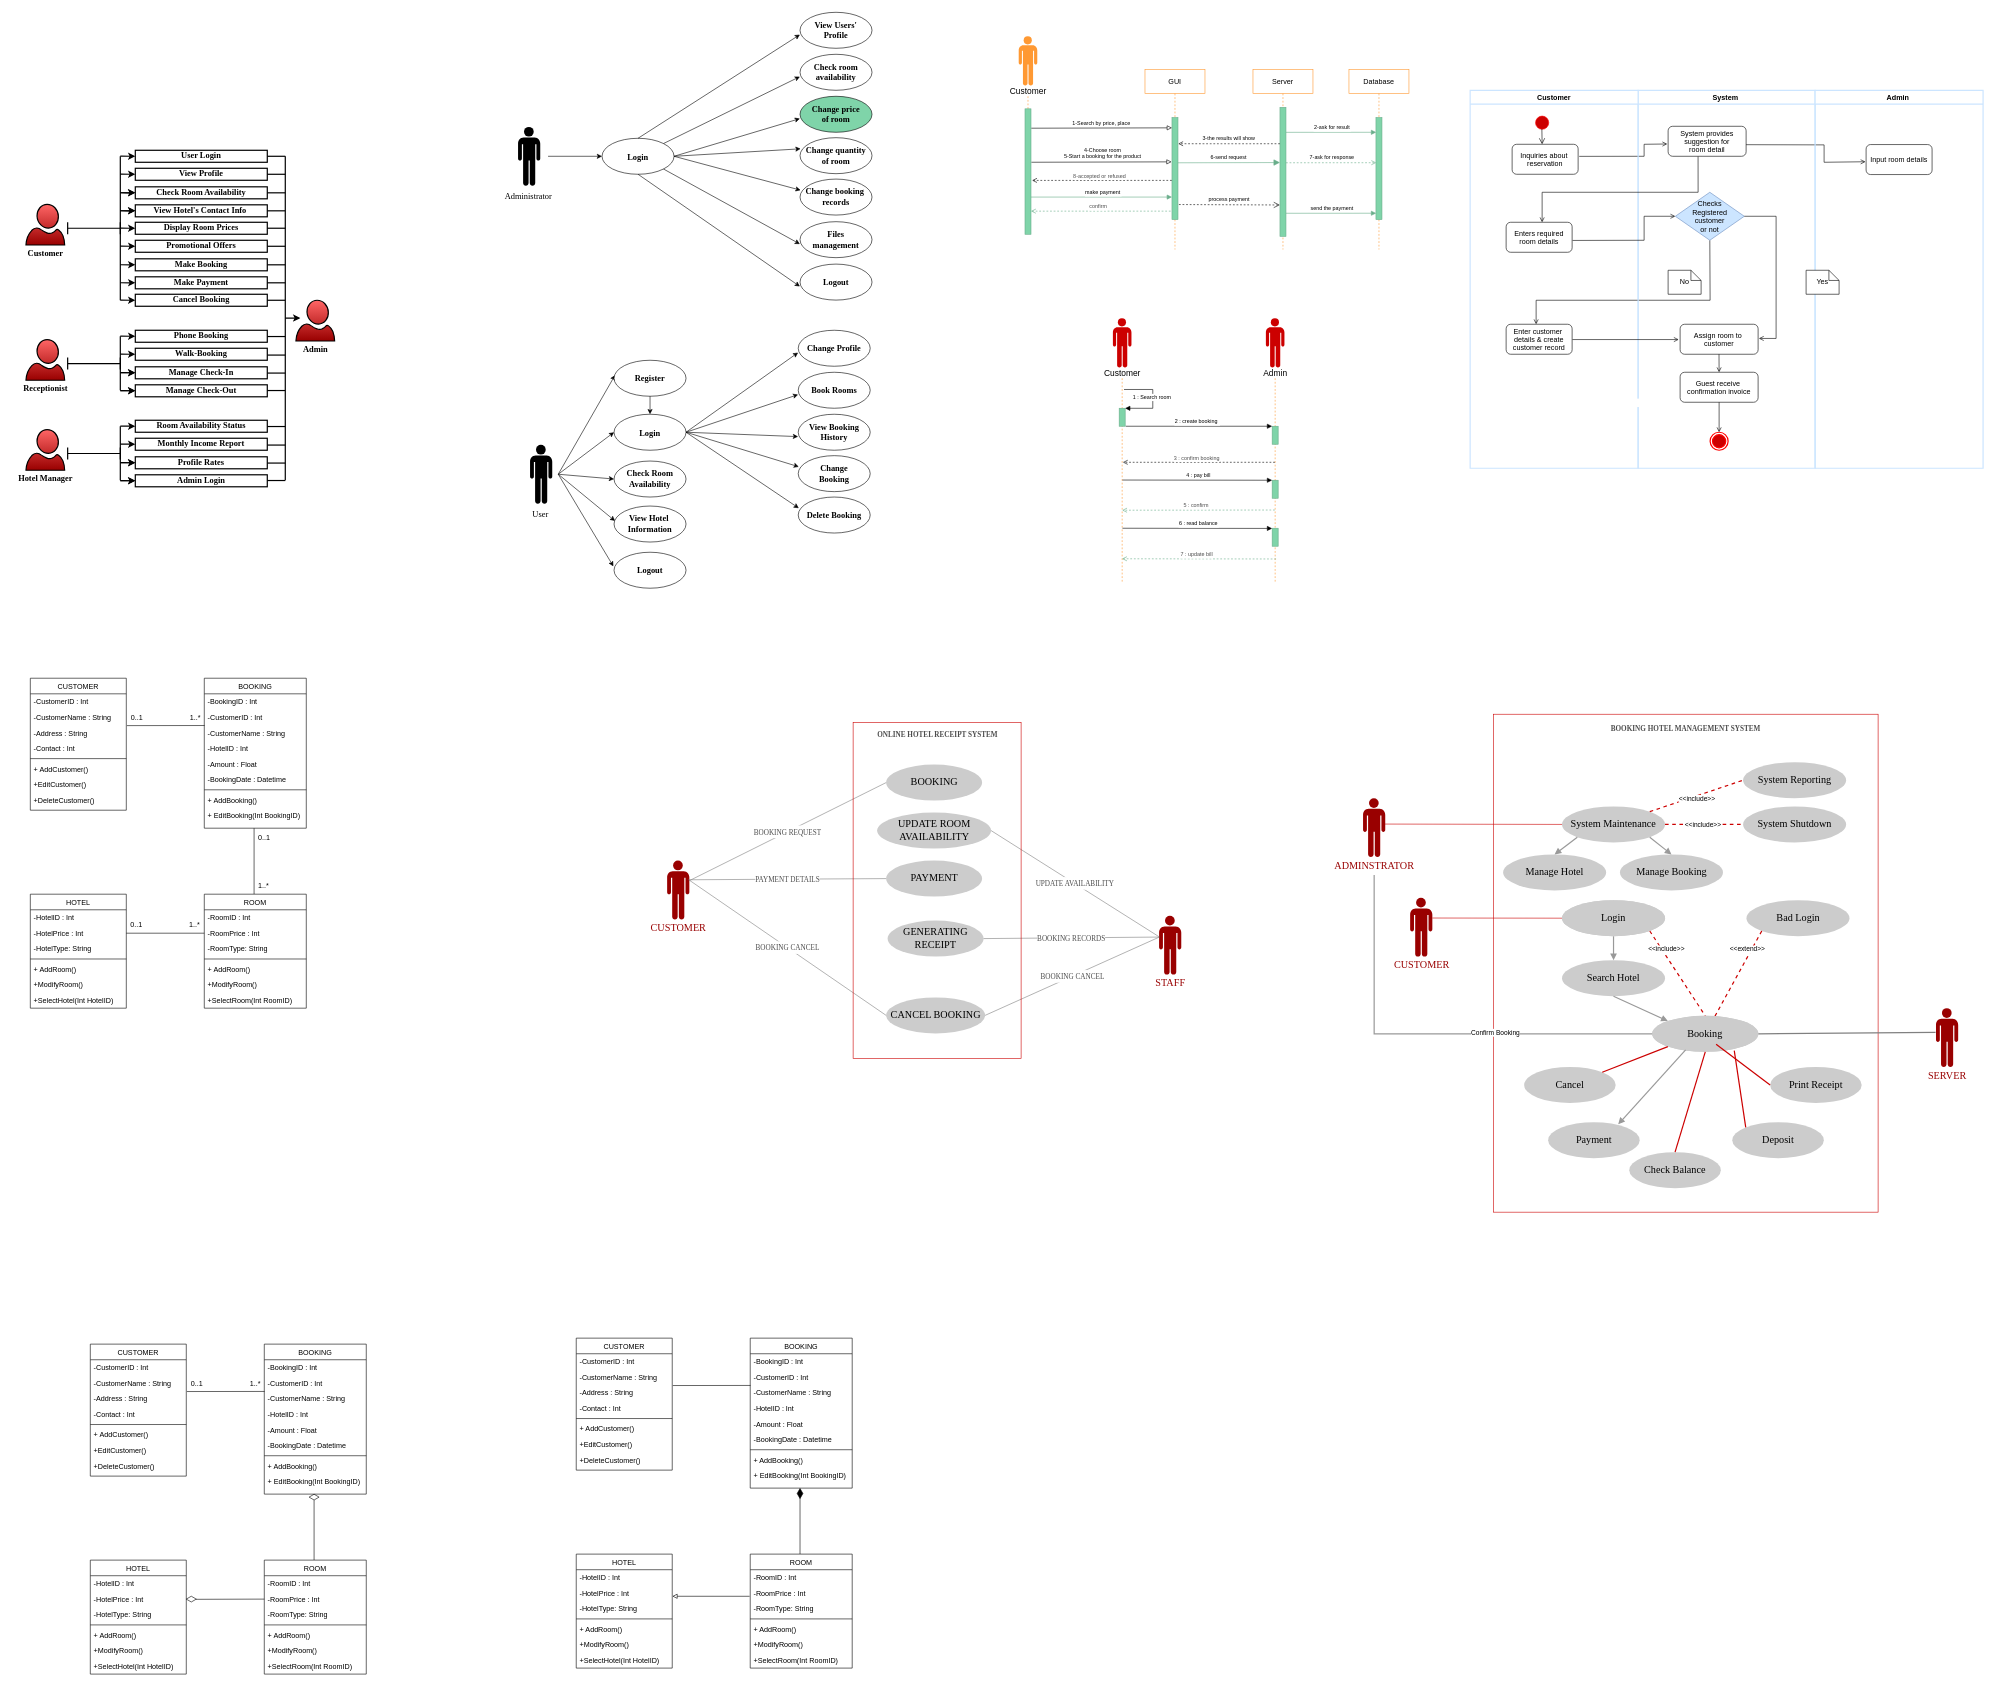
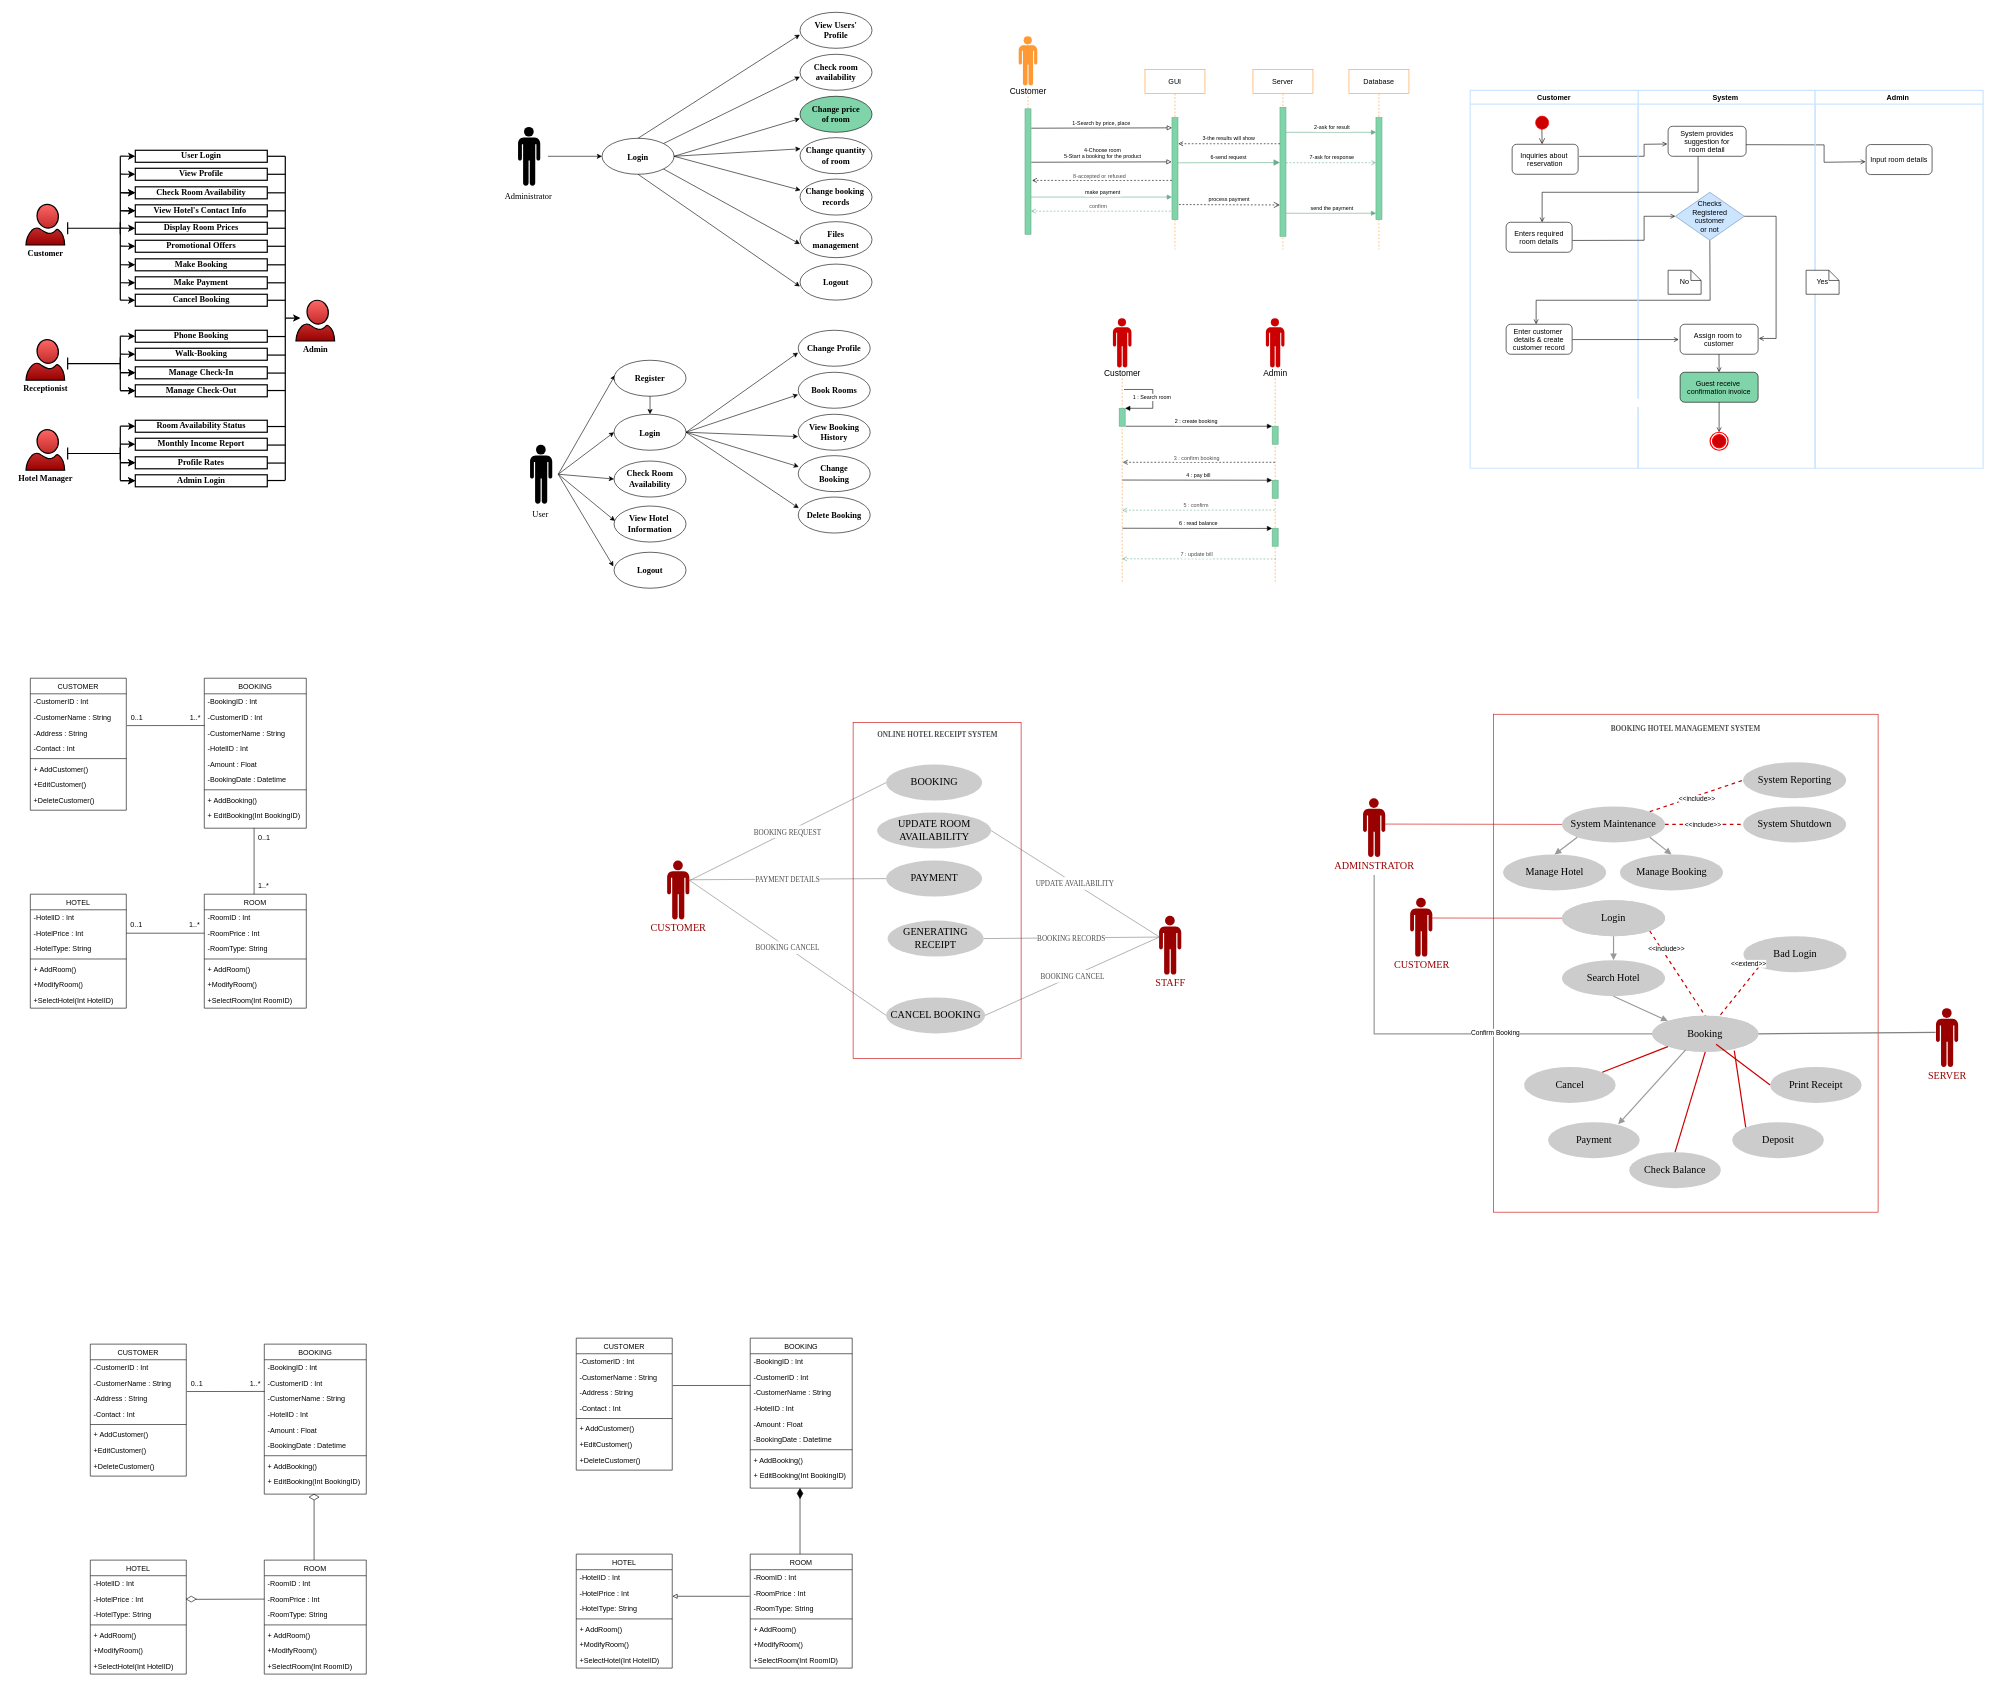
node "Guest receive confirmation invoice": fillcolor #ffffff -> #7fd4a9
node "Bad Login": moved (1798, 918) -> (1795, 954)
